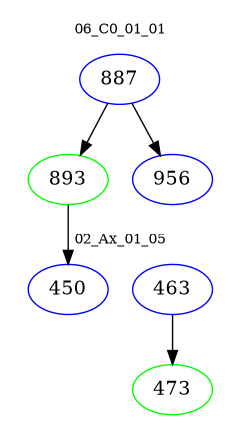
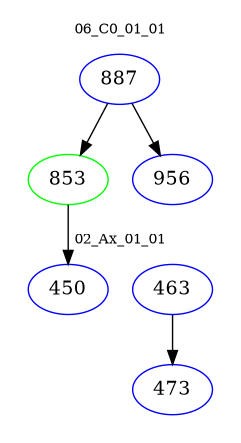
node "893": label "893" -> "853"
cluster "02_Ax_01_05": label "02_Ax_01_05" -> "02_Ax_01_01"
node "473": color green -> blue
